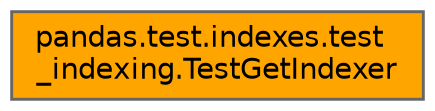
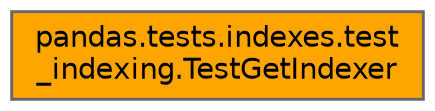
node "pandas.test.indexes.test _indexing.TestGetIndexer": label "pandas.test.indexes.test _indexing.TestGetIndexer" -> "pandas.tests.indexes.test _indexing.TestGetIndexer"
